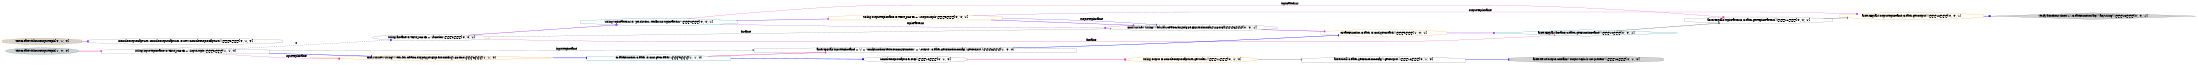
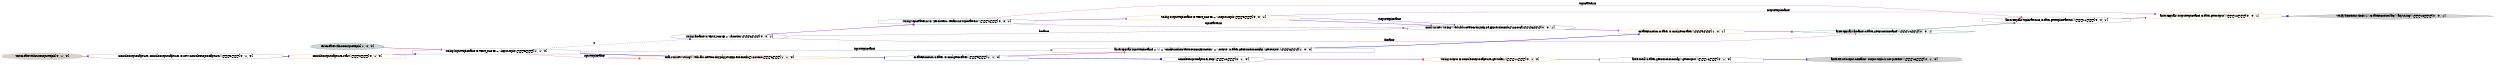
node "consoleOutputCapturer.start()@@@4@@@['0', '1', '0']": added
